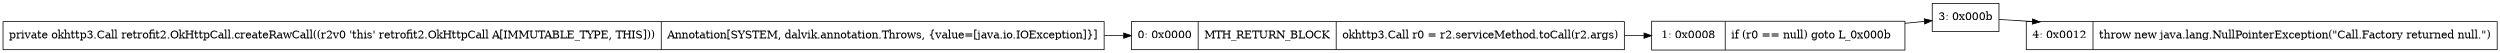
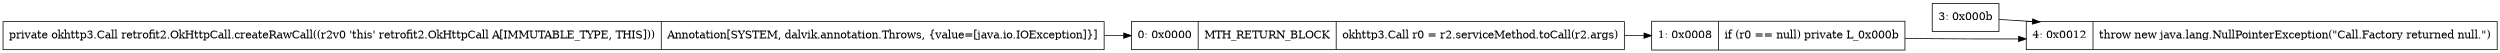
edge "1: 0x0008" -> "3: 0x000b": now "1: 0x0008" -> "4: 0x0012"
node "1: 0x0008": text "if (r0 == null) goto L_0x000b" -> "if (r0 == null) private L_0x000b"
